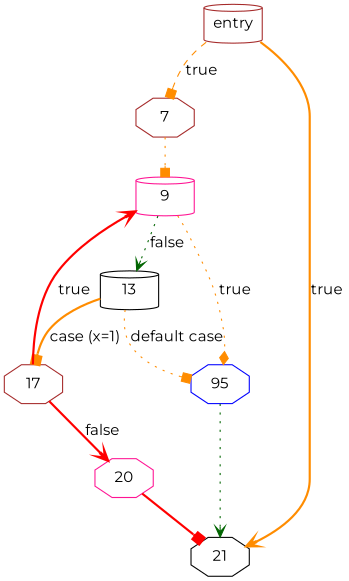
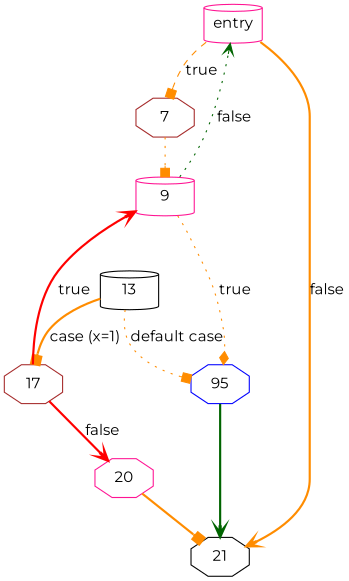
node "entry": color brown -> deeppink
edge "9" -> "13": now "9" -> "entry"
edge "entry" -> "21": label "true" -> "false"
edge "95" -> "21": style dotted -> bold
edge "20" -> "21": color red -> darkorange
